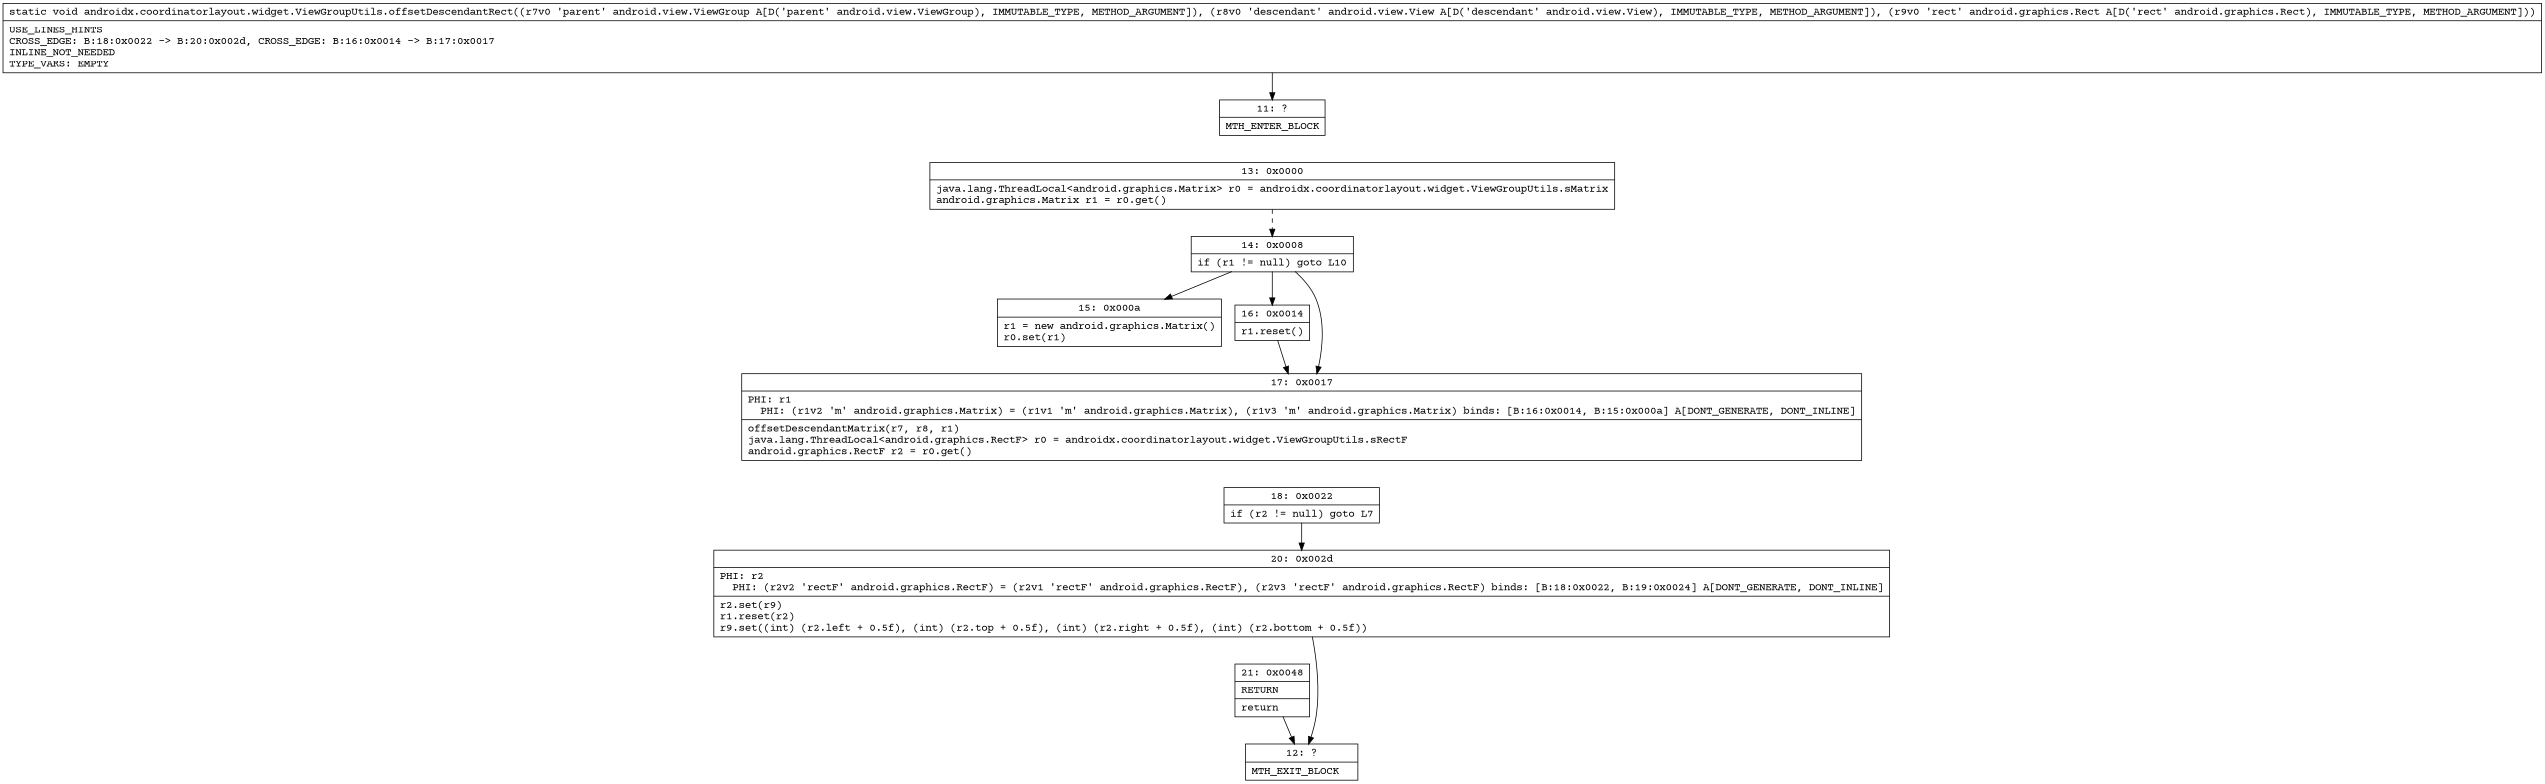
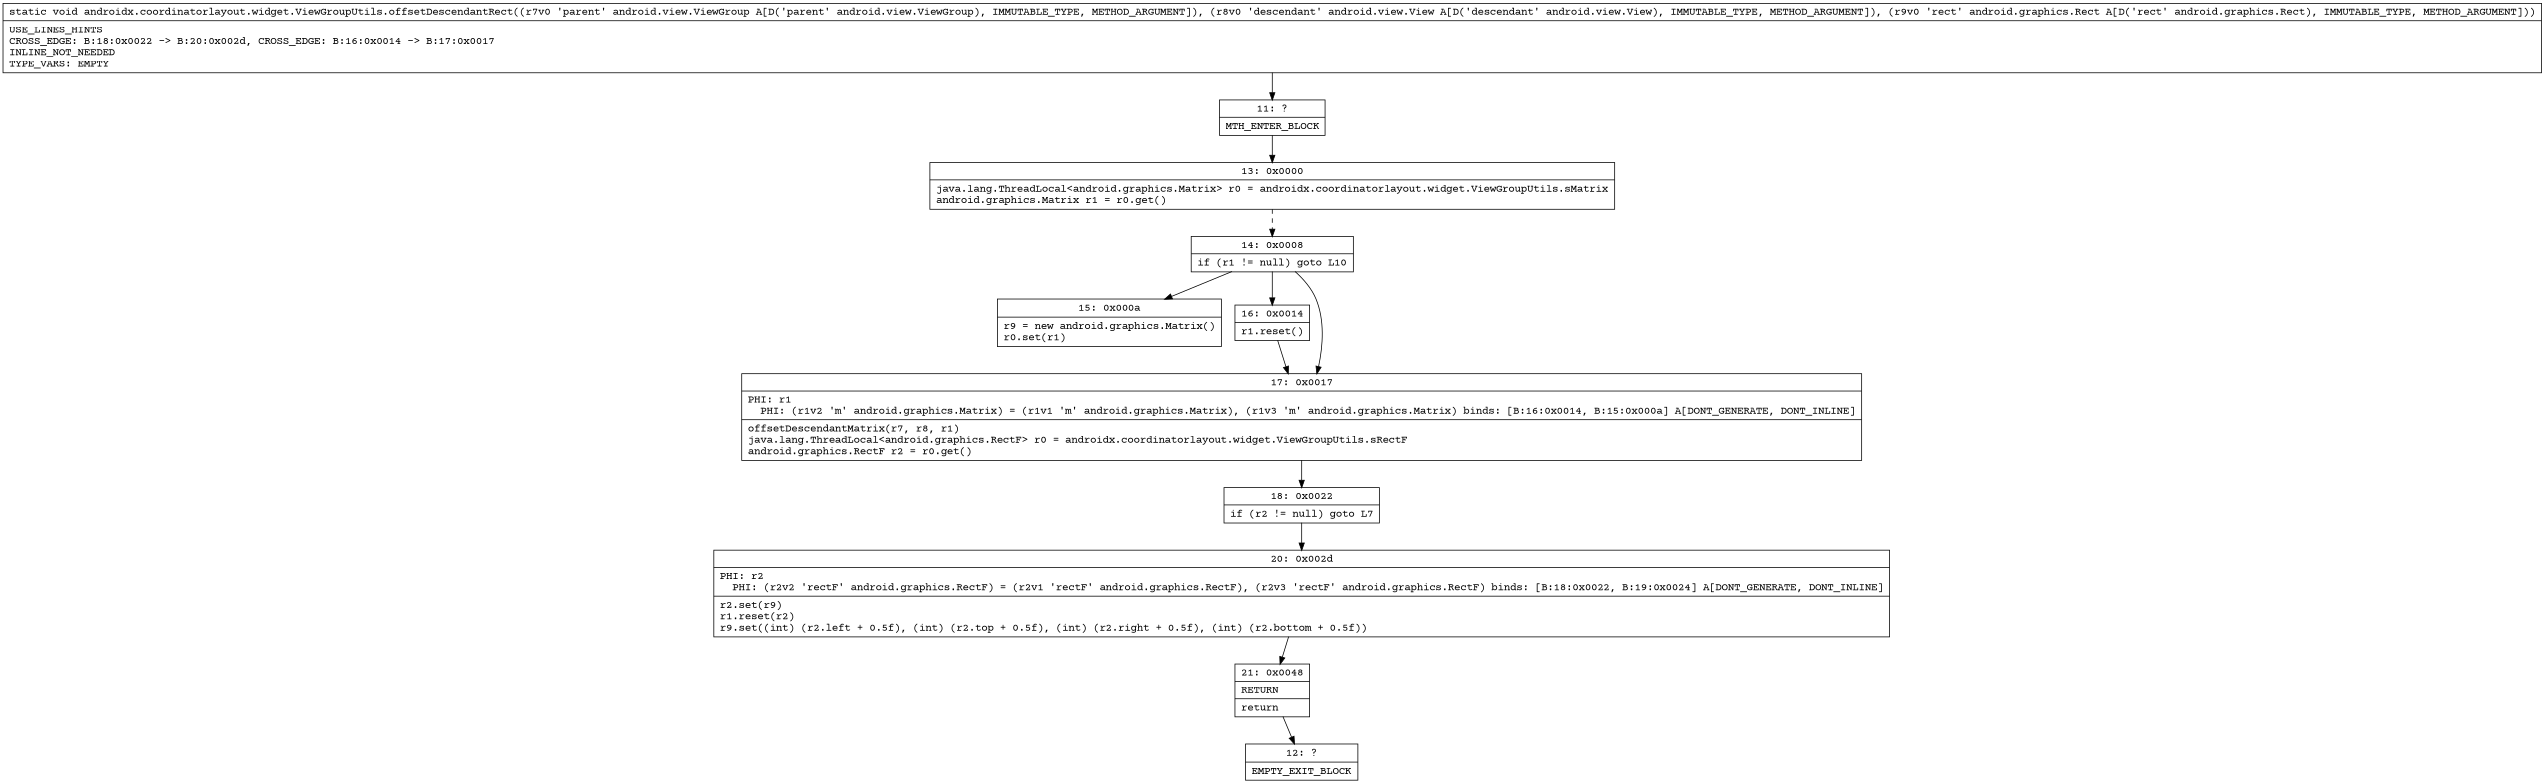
edge "11: ?" -> "13: 0x0000": added
node "15: 0x000a": text "r1 = new android.graphics.Matrix()" -> "r9 = new android.graphics.Matrix()"
edge "17: 0x0017" -> "18: 0x0022": added
edge "20: 0x002d" -> "12: ?": now "20: 0x002d" -> "21: 0x0048"
node "12: ?": text "MTH_EXIT_BLOCK" -> "EMPTY_EXIT_BLOCK"
